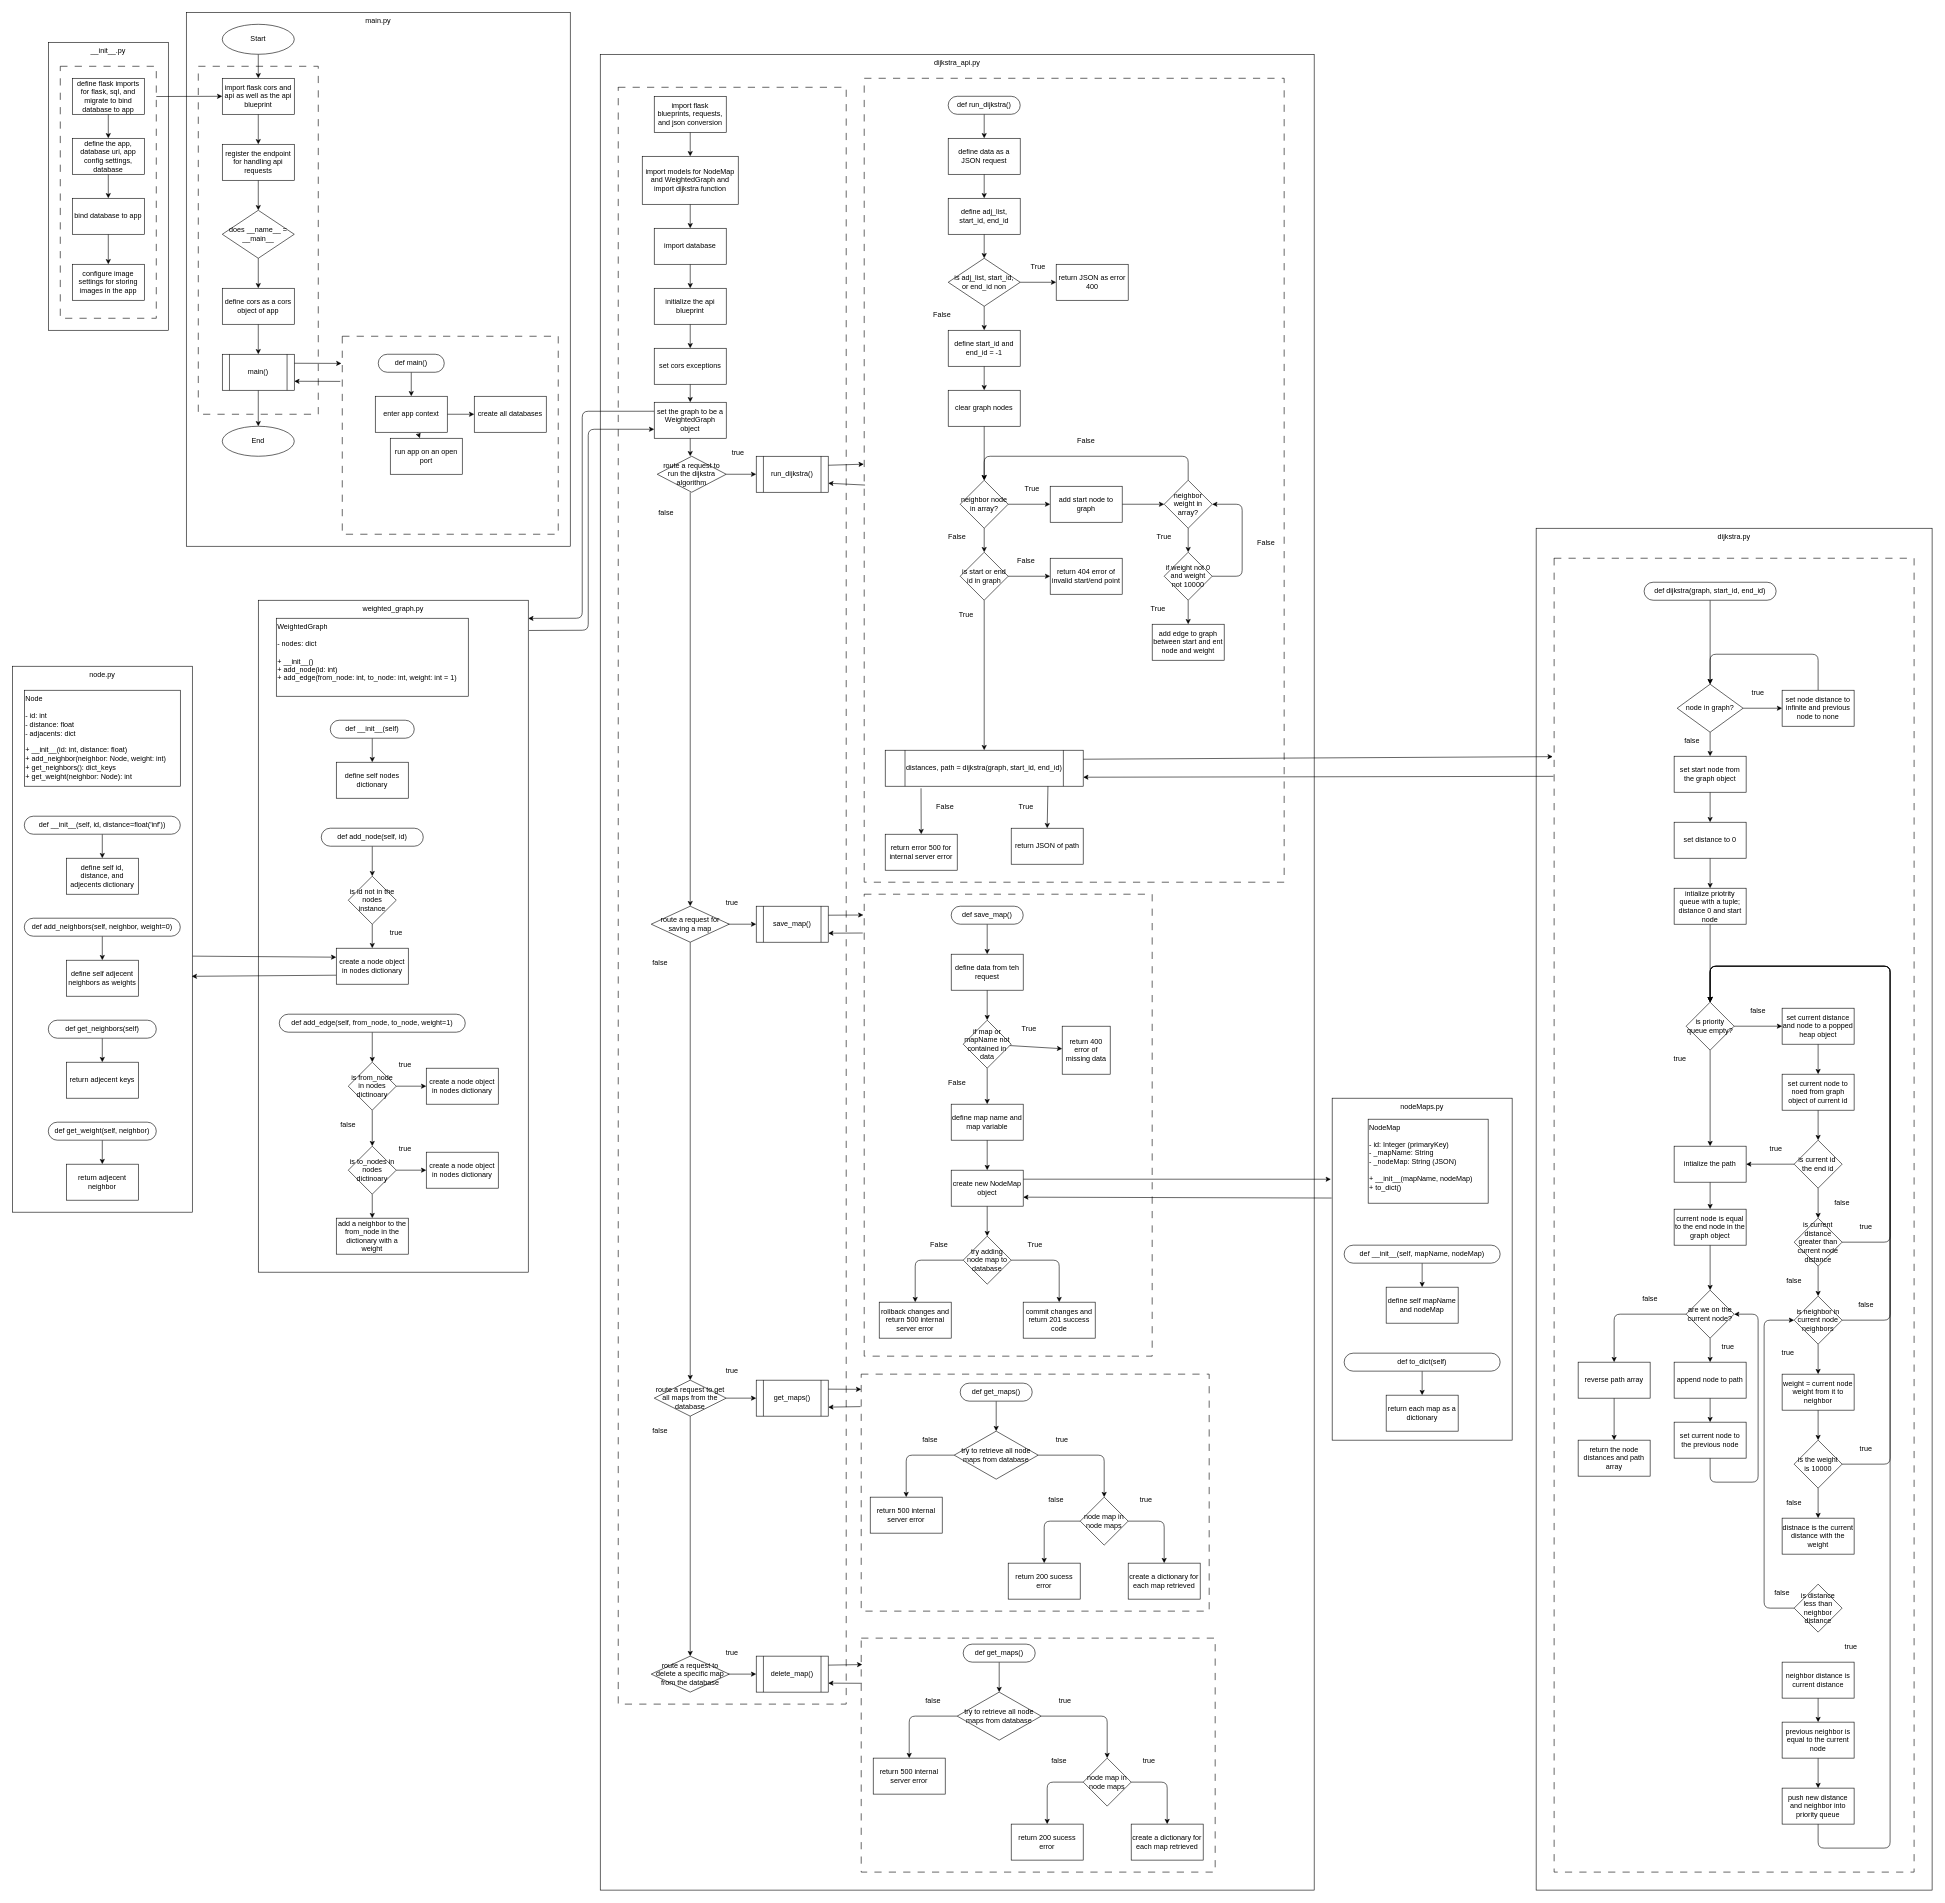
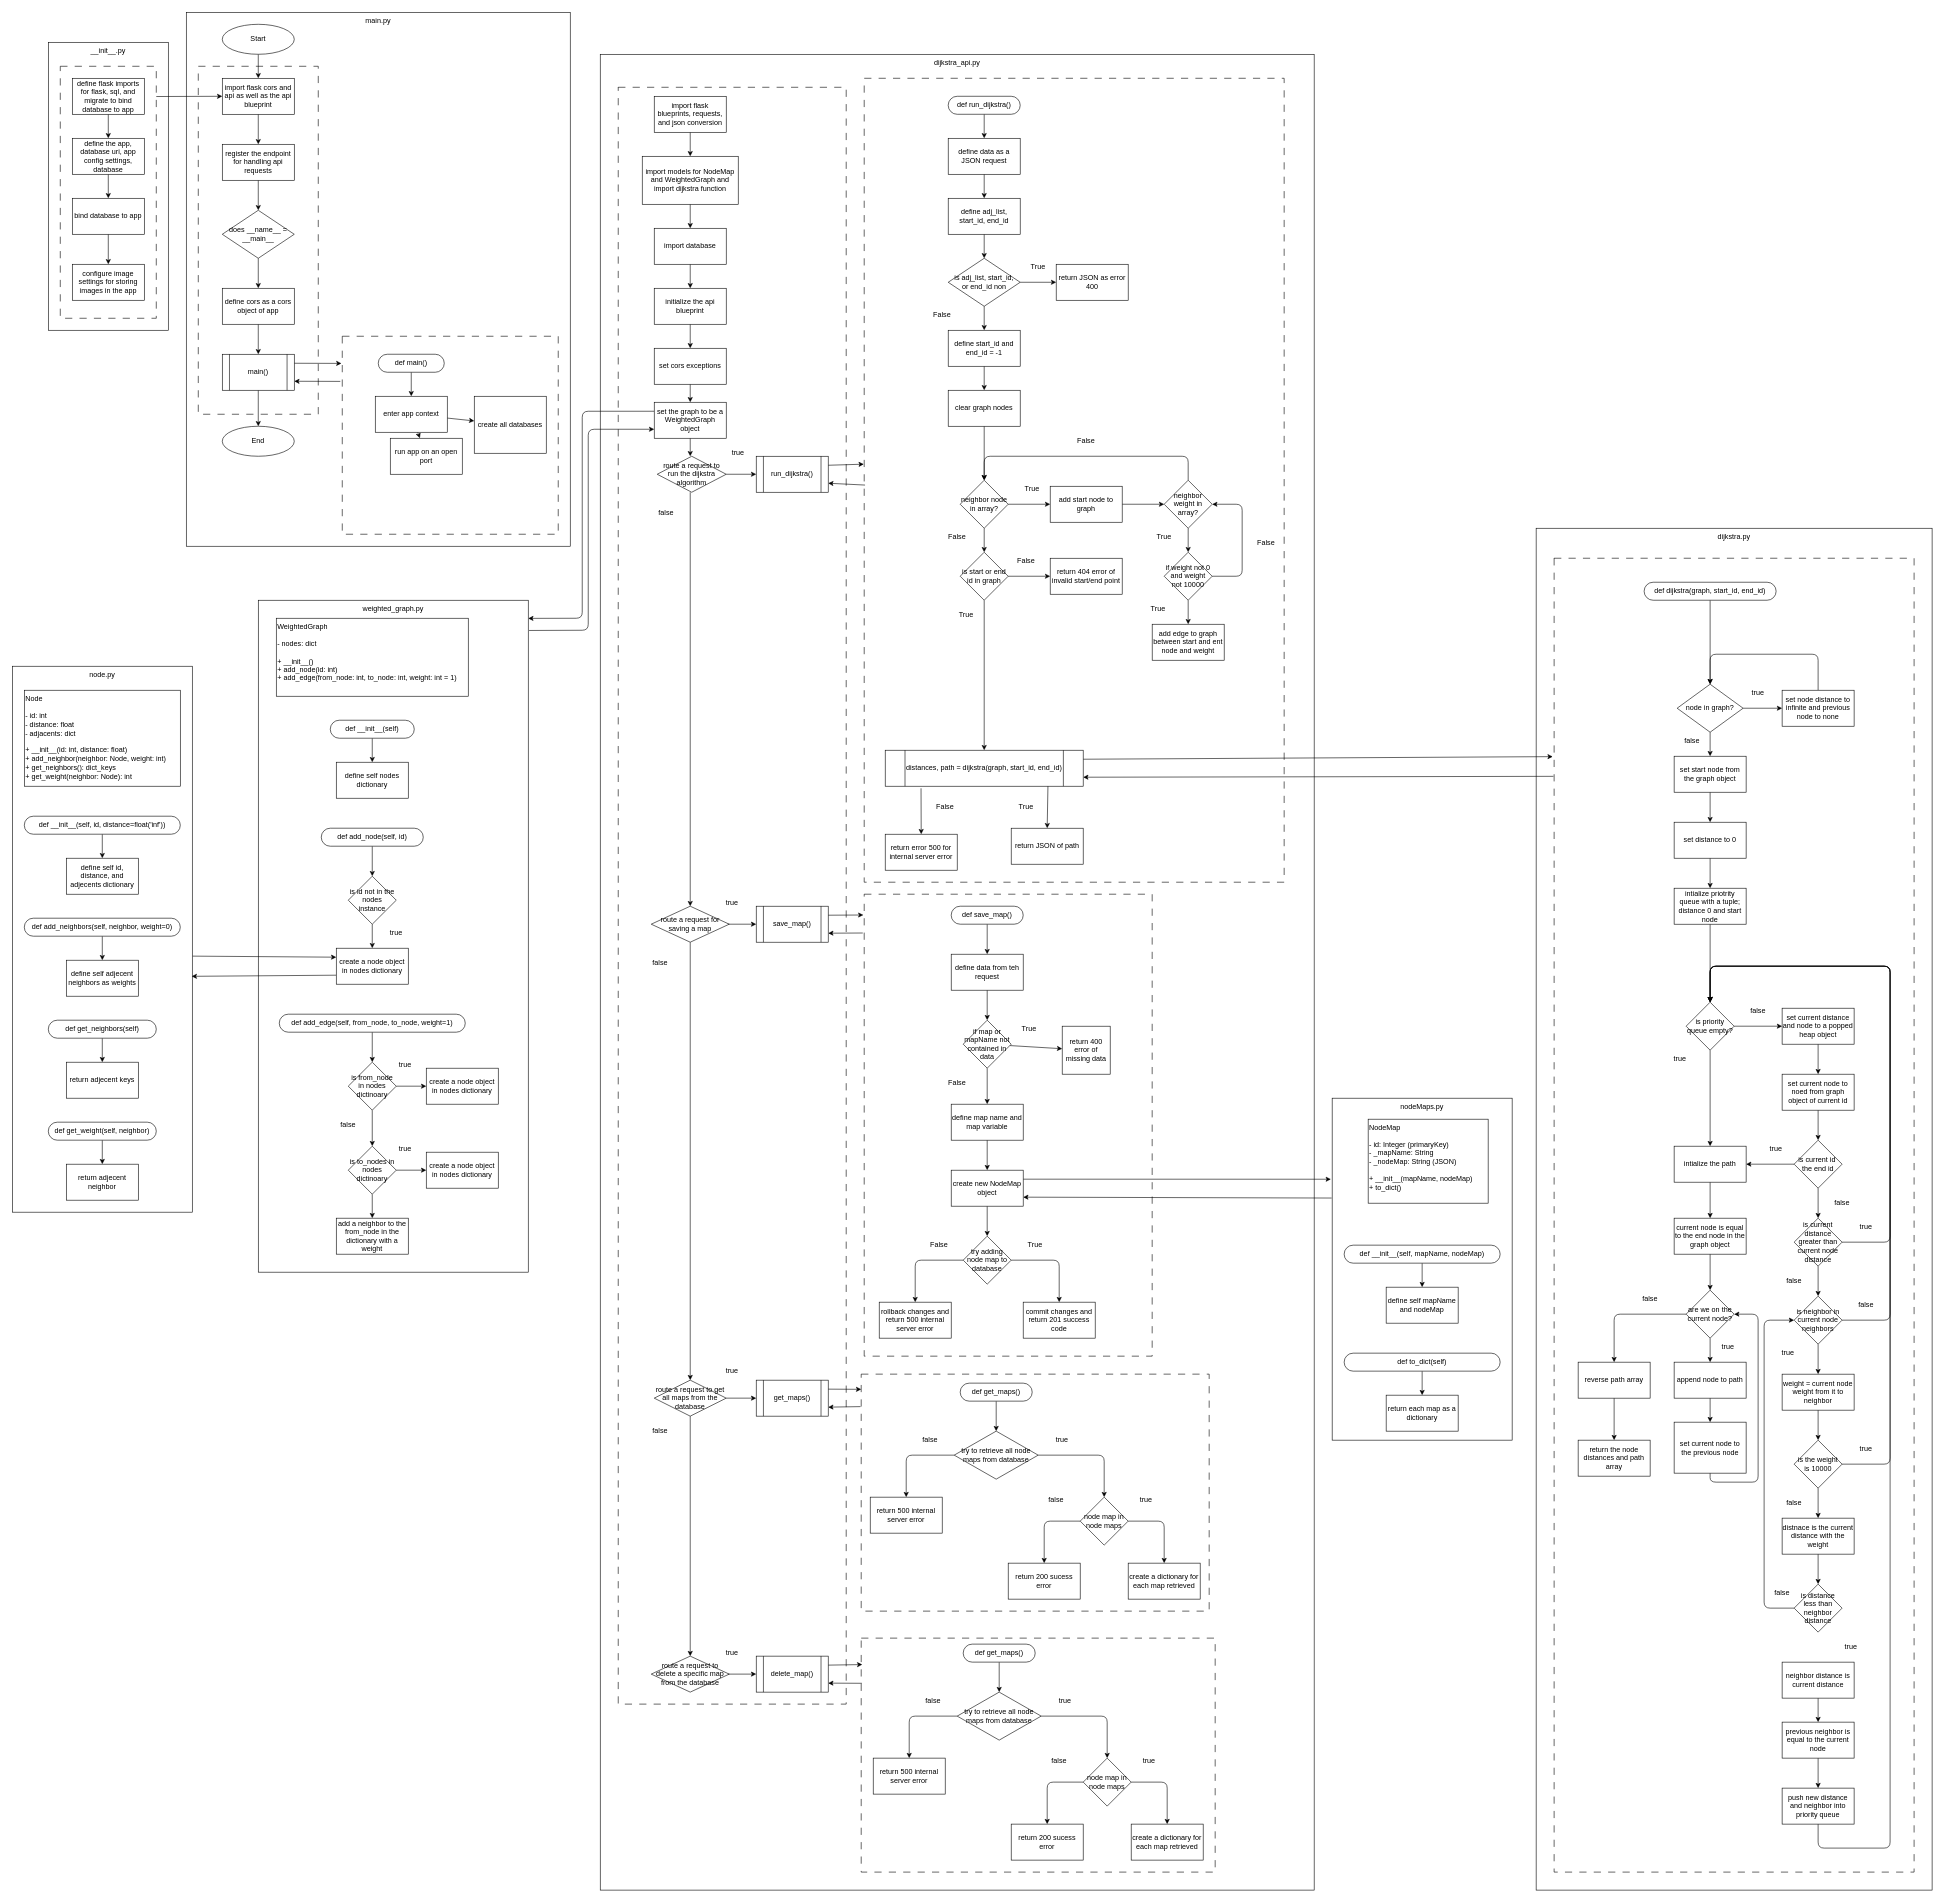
node "create all databases": size 72x36 -> 72x57
node "current node is equal to the end node in the graph object": moved (1710, 1227) -> (1710, 1236)
node "set current node to the previous node": size 72x36 -> 72x51
edge "distnace is the current distance with the weight" -> "is distance less than neighbor distance": added
